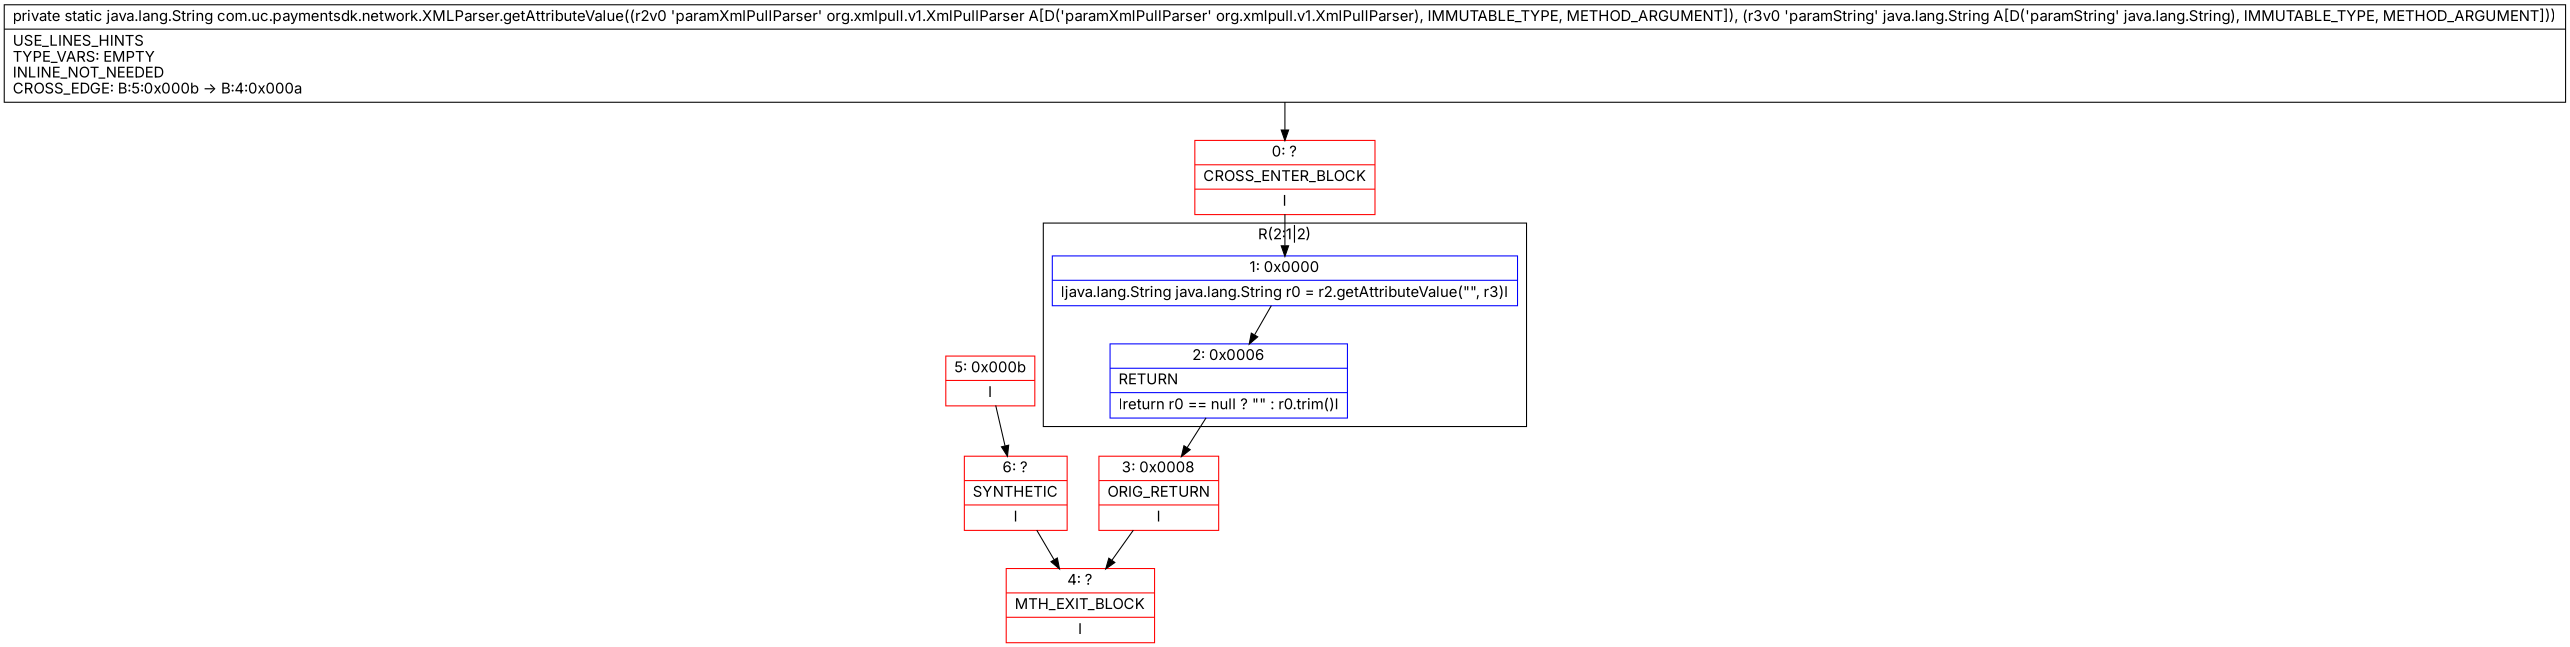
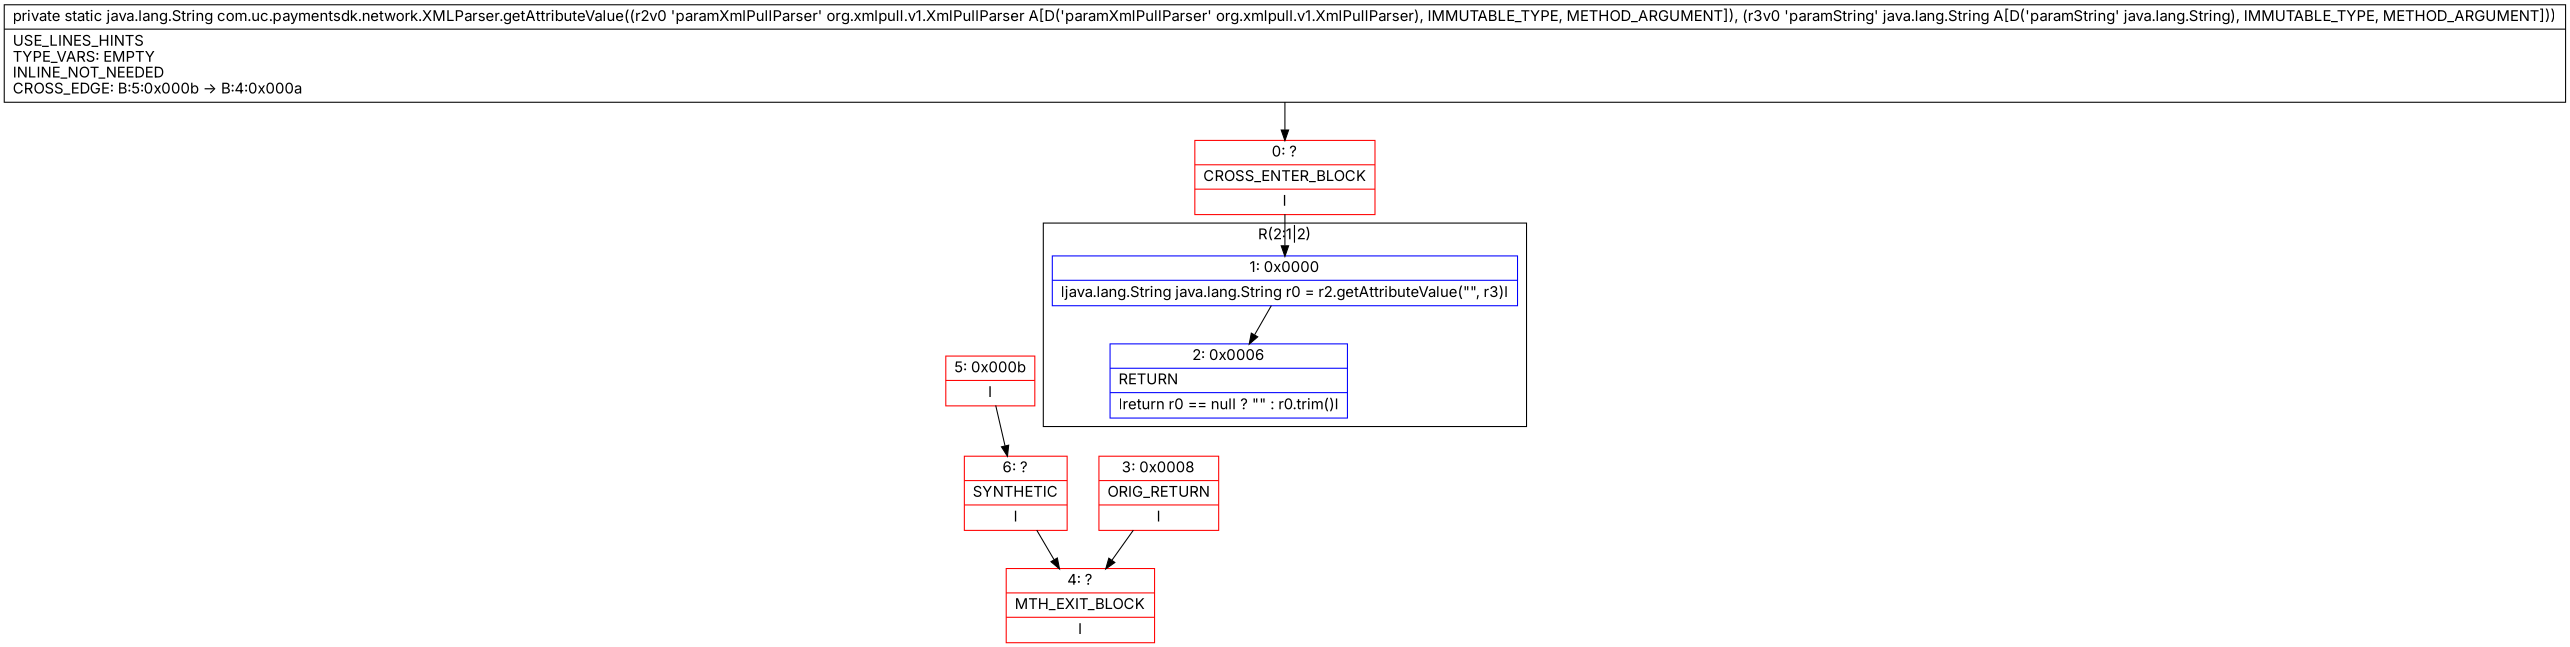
edge "2: 0x0006" -> "3: 0x0008": removed
